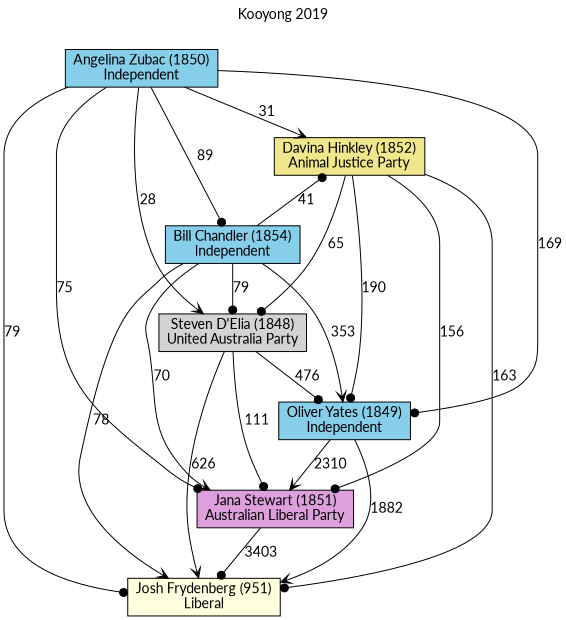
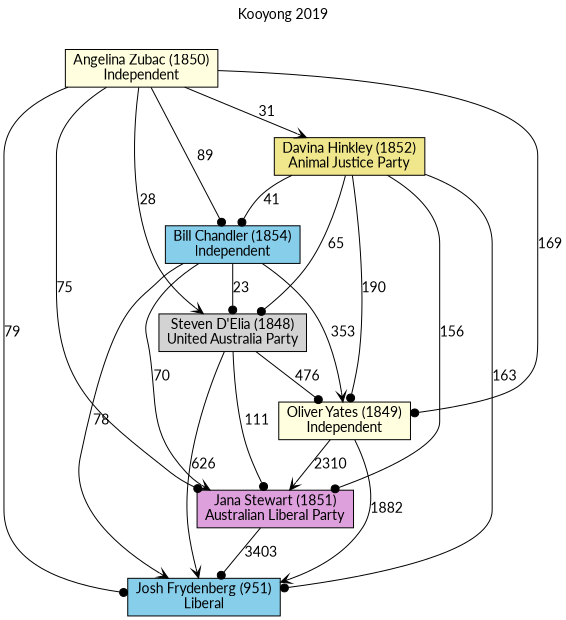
node "Angelina Zubac (1850) Independent": fillcolor skyblue -> lightyellow
edge "Bill Chandler (1854) Independent" -> "Davina Hinkley (1852) Animal Justice Party": reversed
edge "Bill Chandler (1854) Independent" -> "Steven D'Elia (1848) United Australia Party": label "79" -> "23"
node "Oliver Yates (1849) Independent": fillcolor skyblue -> lightyellow
node "Josh Frydenberg (951) Liberal": fillcolor lightyellow -> skyblue
